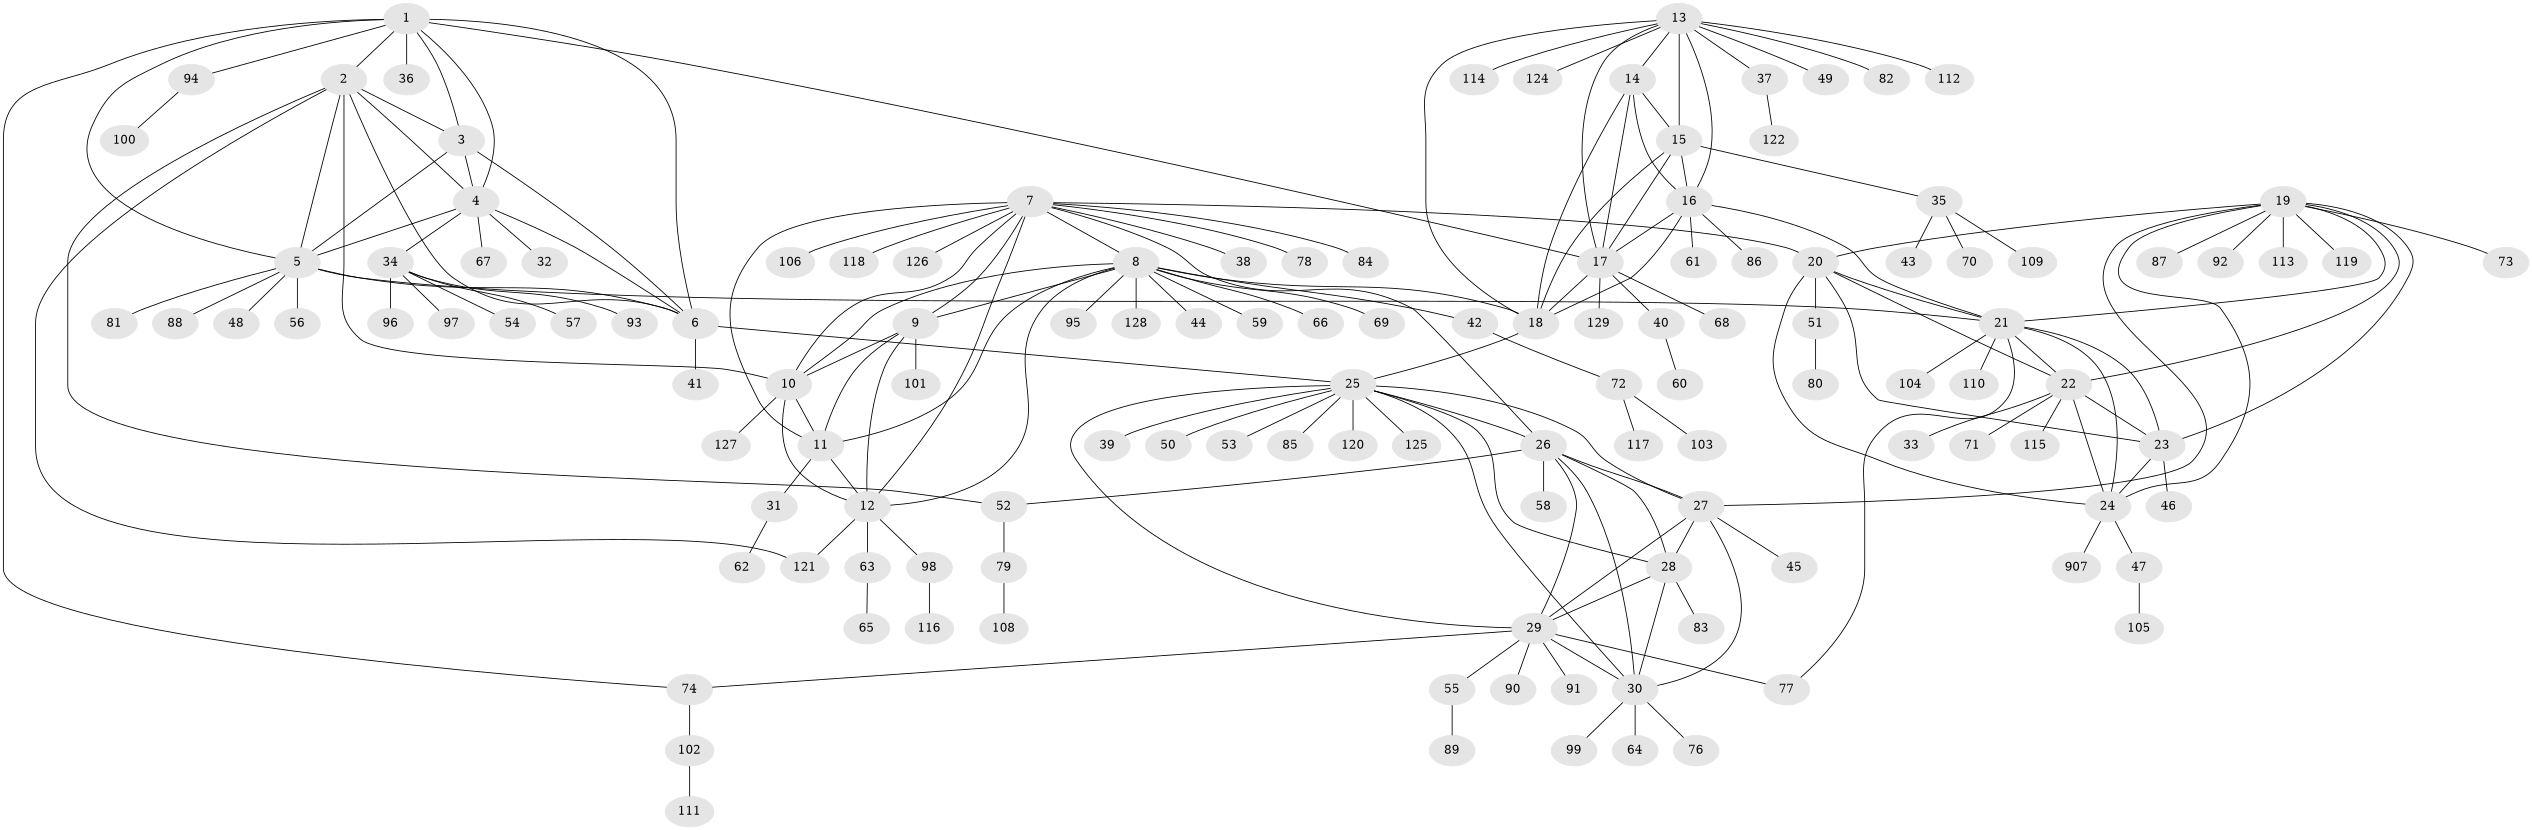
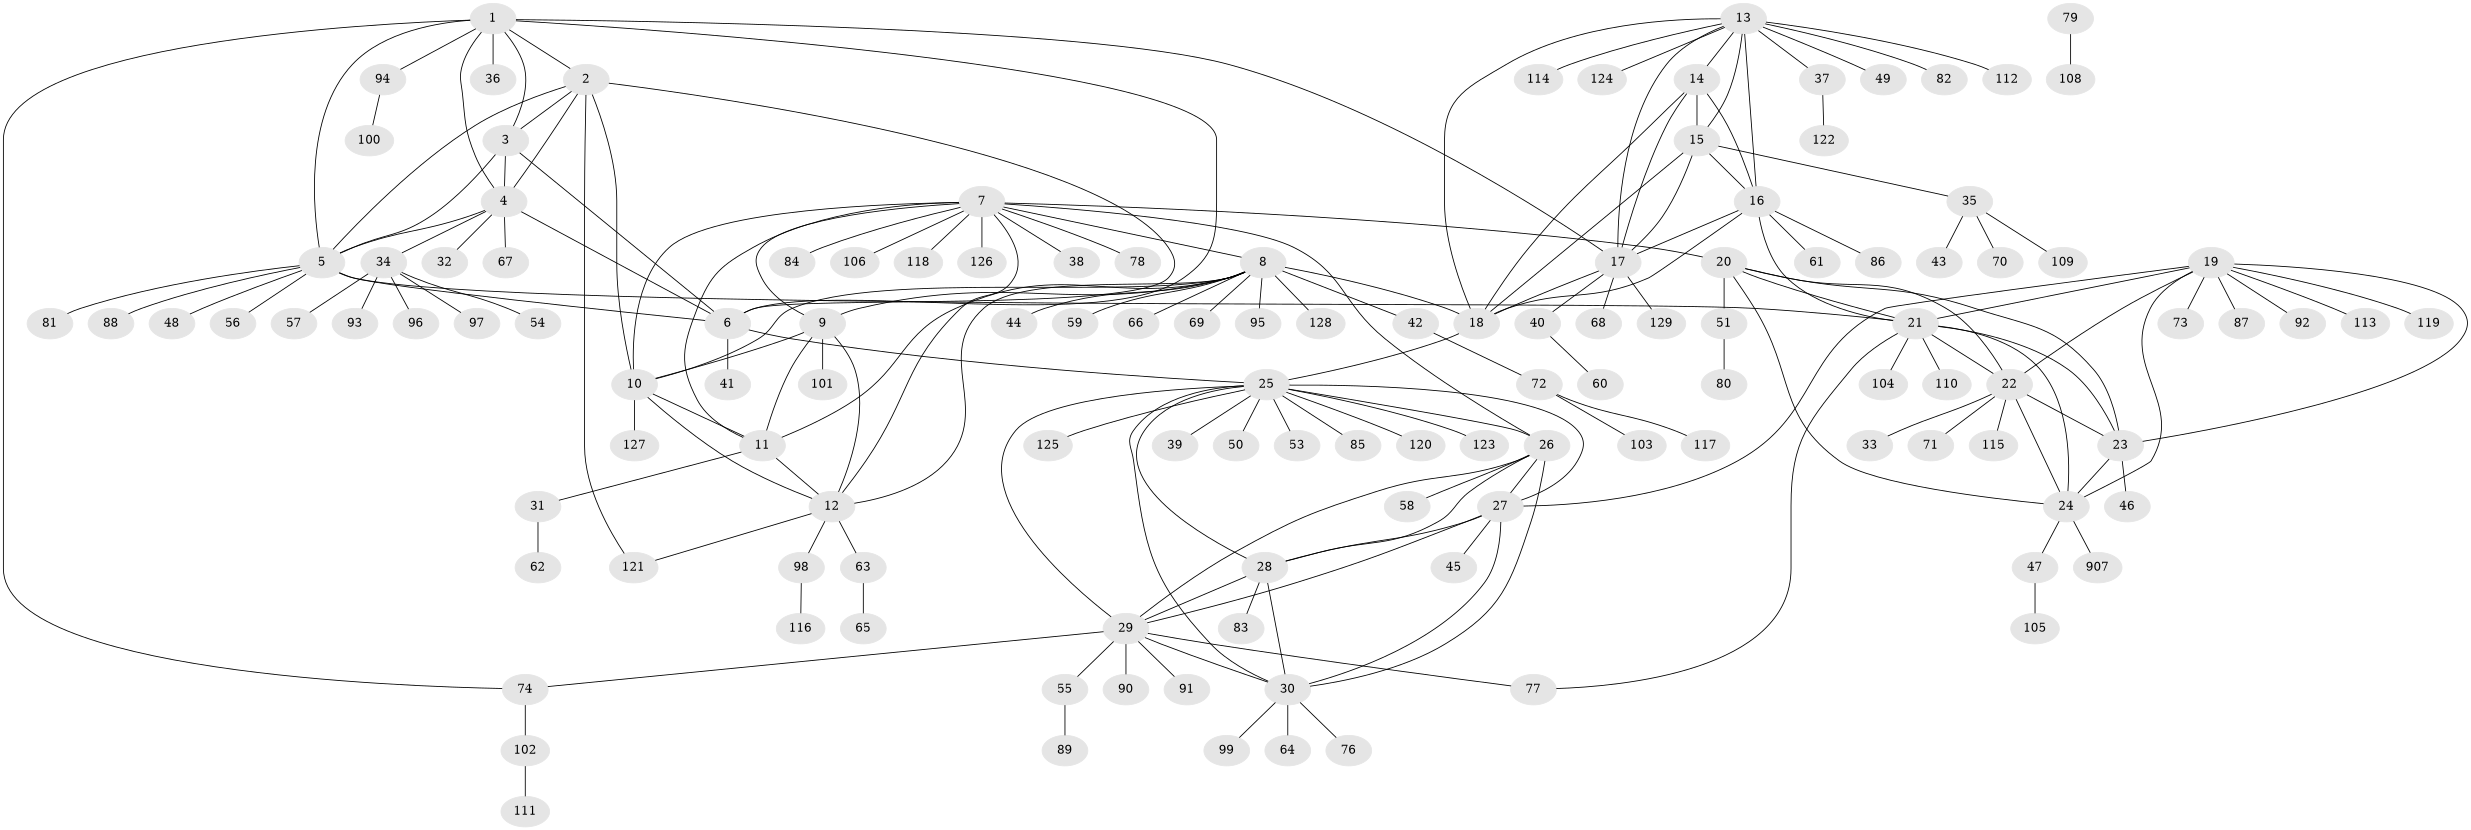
edge "19" -- "20": removed
node "123": added
node "52": removed
